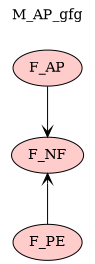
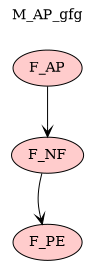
edge "F_PE" -> "F_NF": reversed
